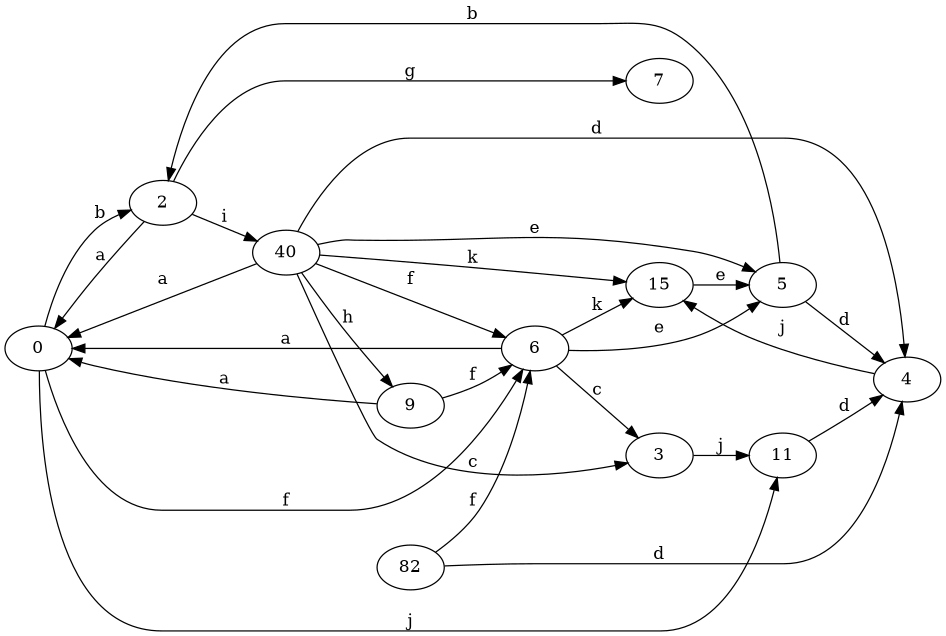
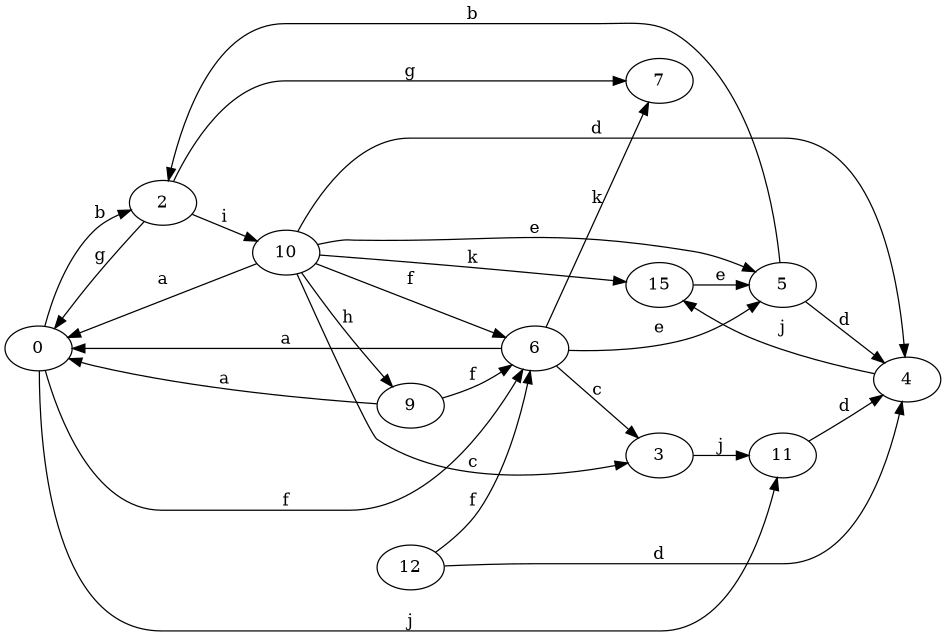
node "40": label "40" -> "10"
edge "2" -> "0": label "a" -> "g"
edge "6" -> "15": now "6" -> "7"
node "82": label "82" -> "12"
